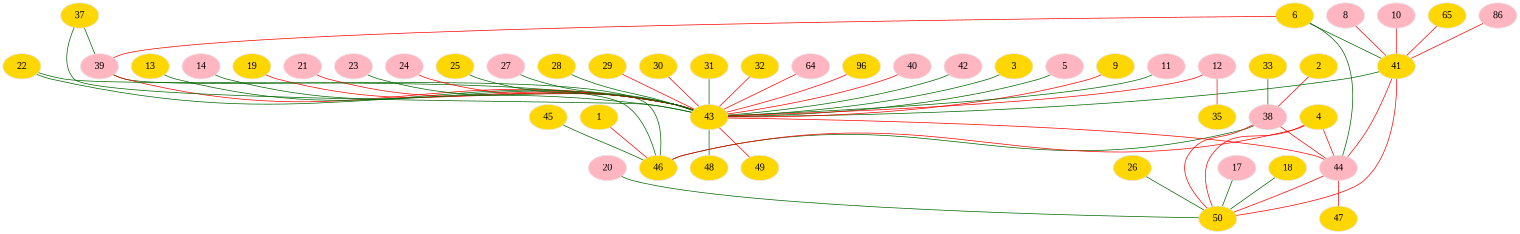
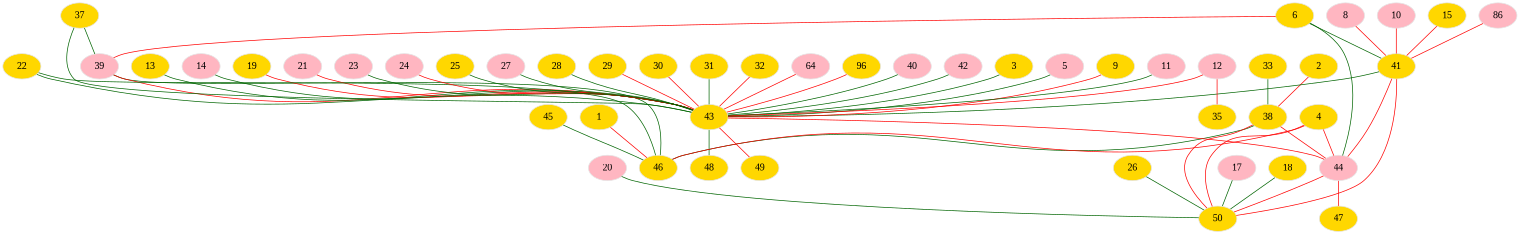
node "65": label "65" -> "15"
edge "40" -- "43": color red -> darkgreen
node "38": fillcolor lightpink -> gold
